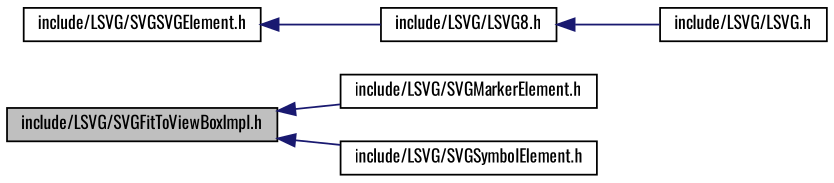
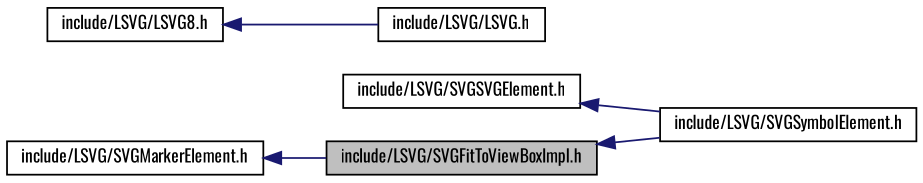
edge "include/LSVG/LSVG8.h" -> "include/LSVG/SVGSVGElement.h": now "include/LSVG/SVGSymbolElement.h" -> "include/LSVG/SVGSVGElement.h"
edge "include/LSVG/SVGMarkerElement.h" -> "include/LSVG/SVGFitToViewBoxImpl.h": reversed
